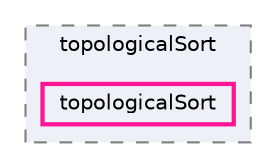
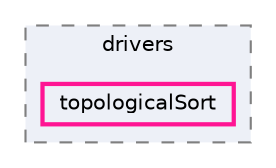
cluster "topologicalSort": label "topologicalSort" -> "drivers"
